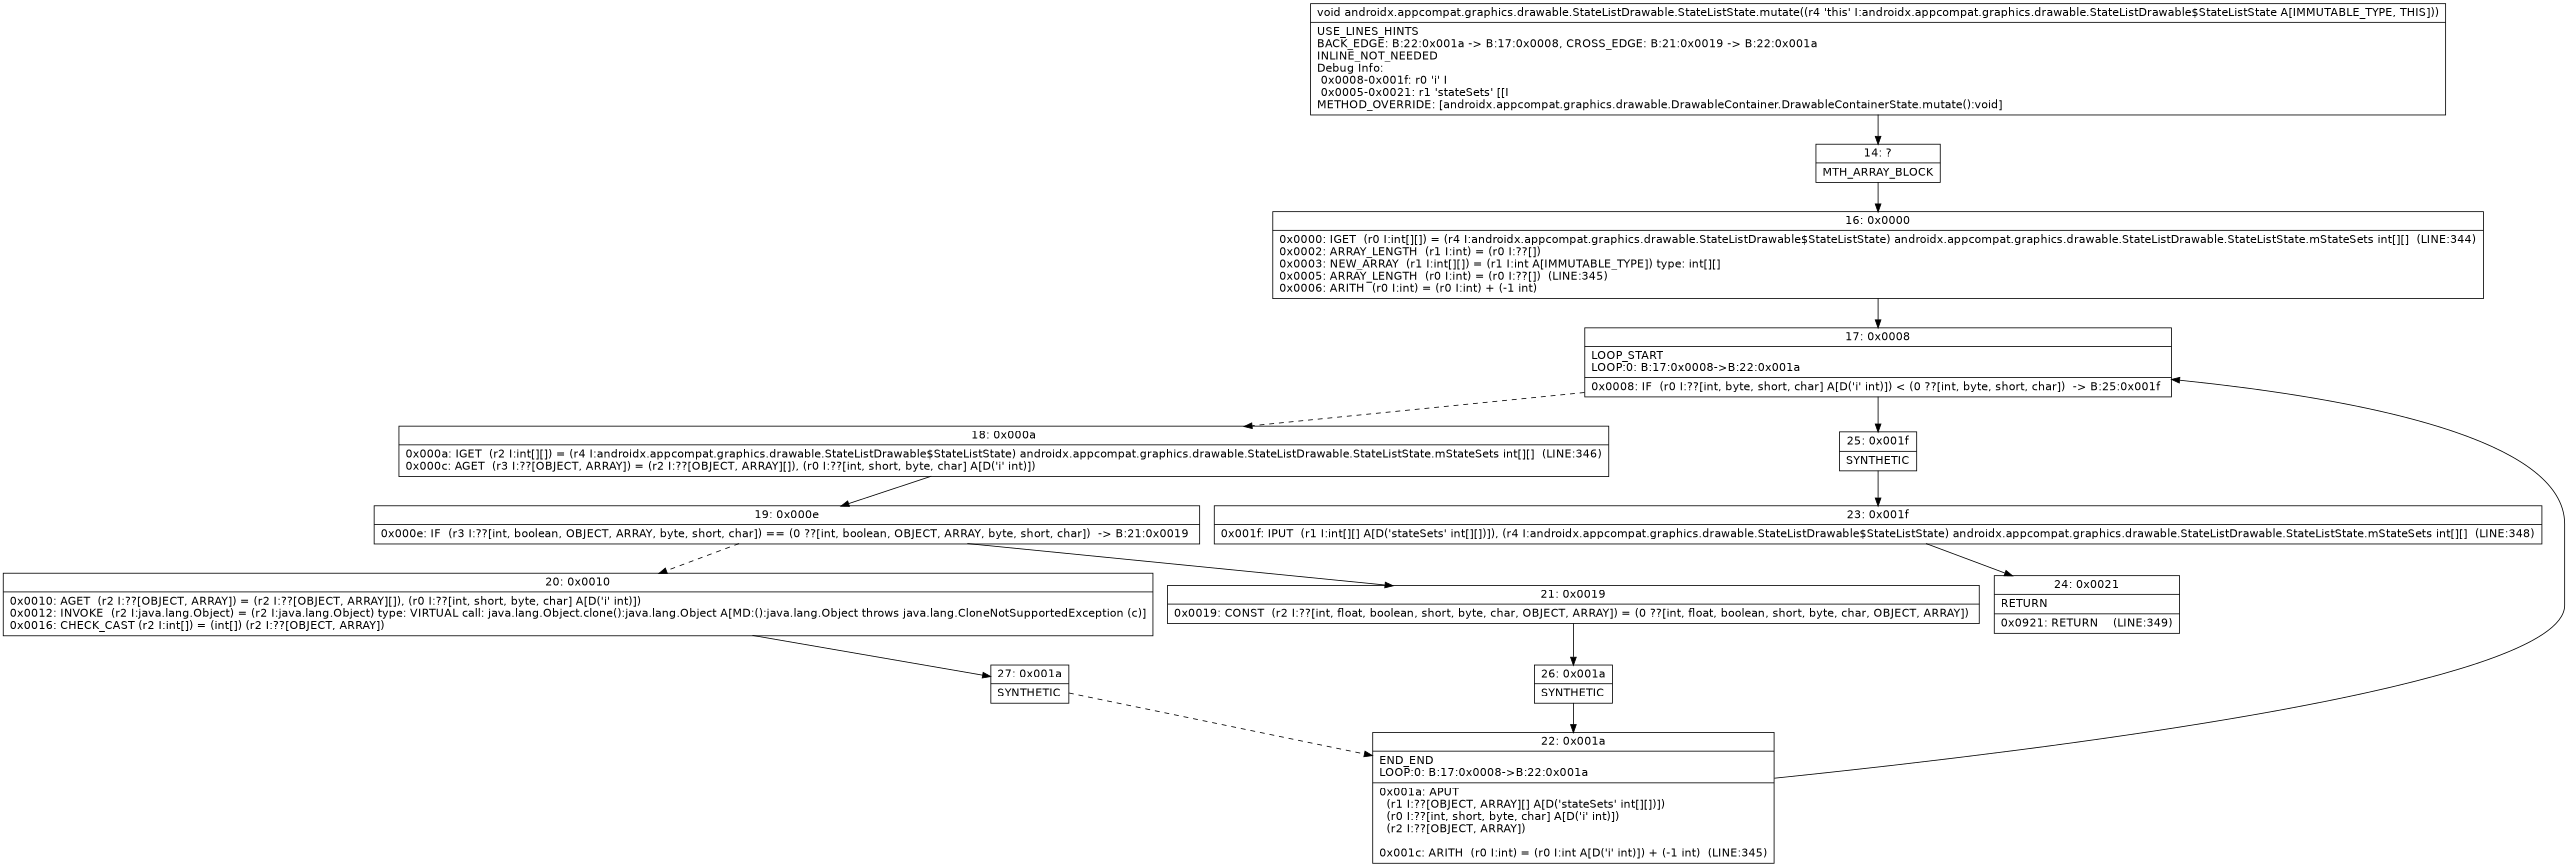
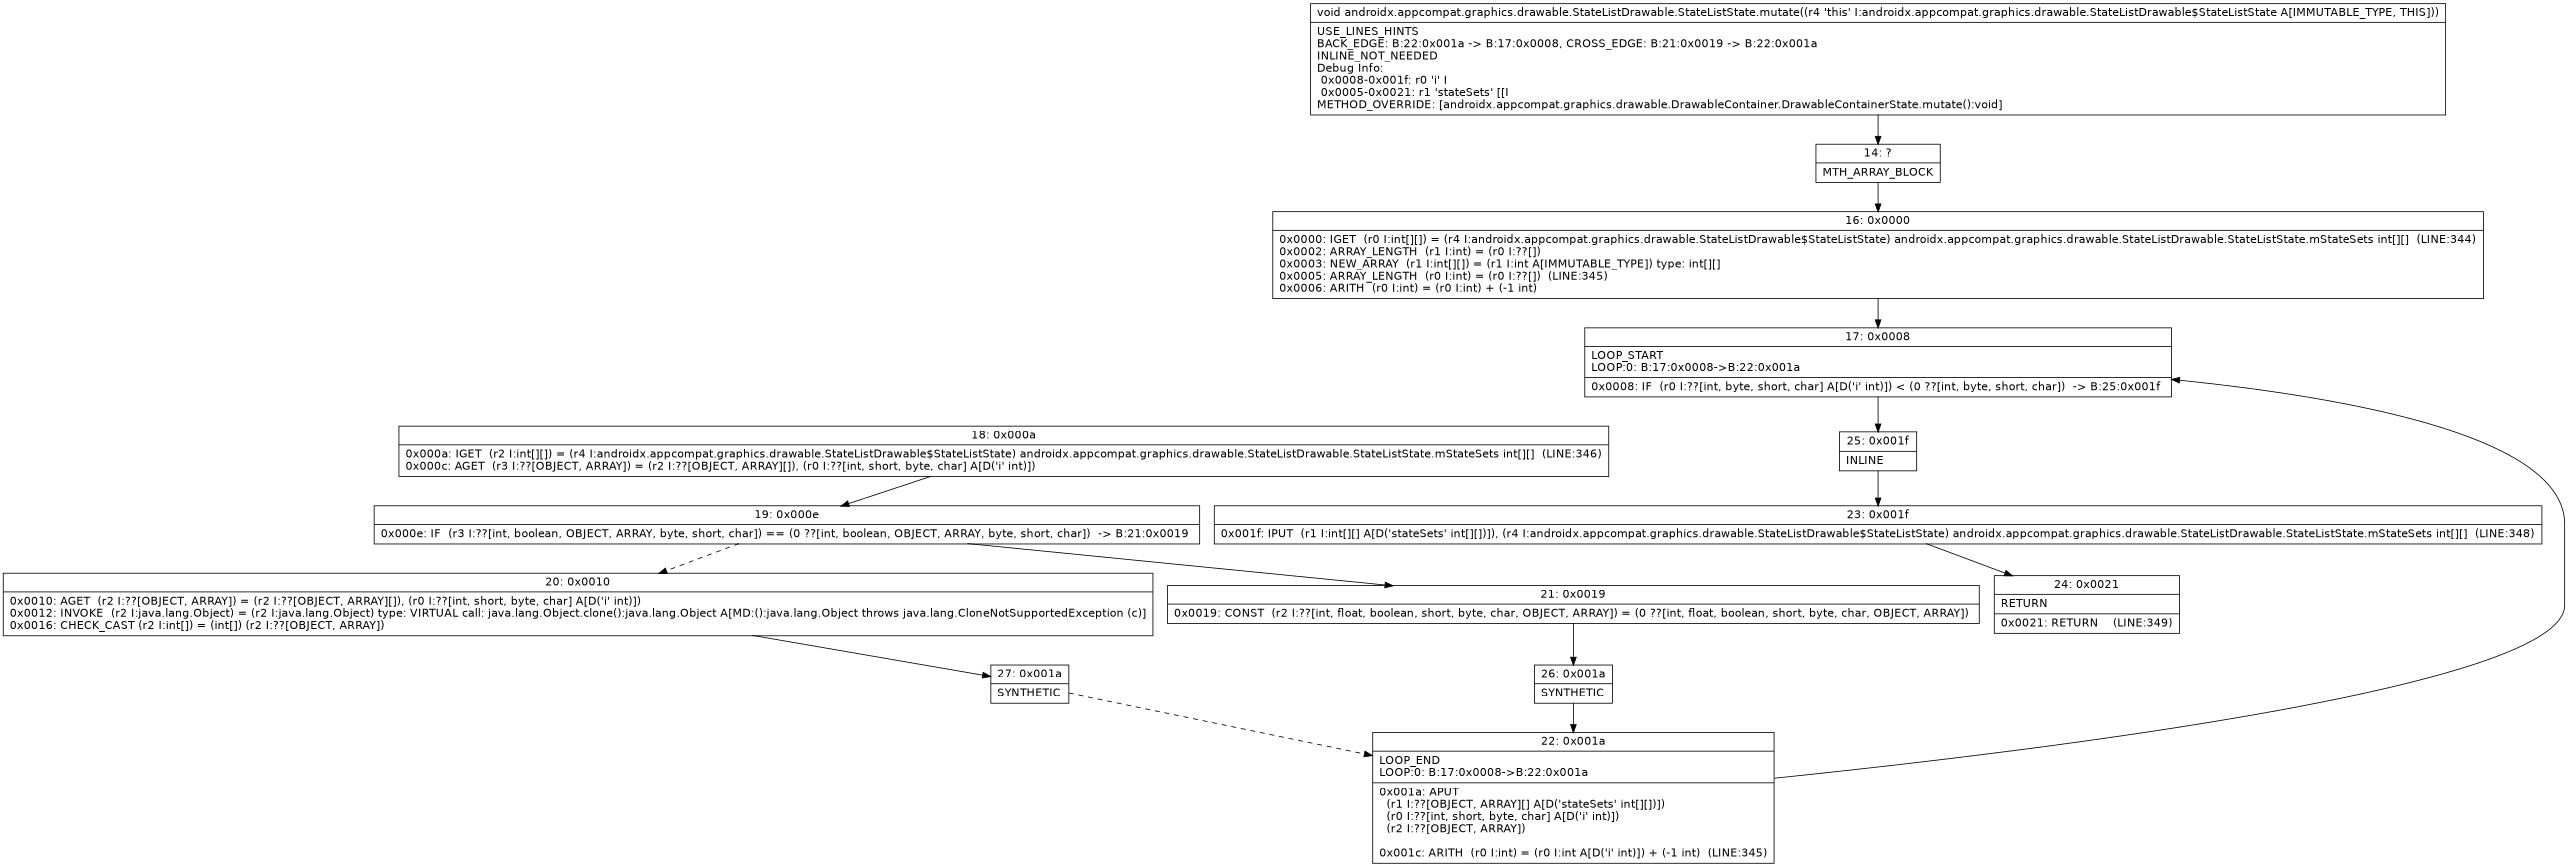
edge "17: 0x0008" -> "18: 0x000a": removed
node "25: 0x001f": text "SYNTHETIC" -> "INLINE"
node "24: 0x0021": text "0x0921: RETURN    (LINE:349)" -> "0x0021: RETURN    (LINE:349)"
node "22: 0x001a": text "END_END" -> "LOOP_END"
